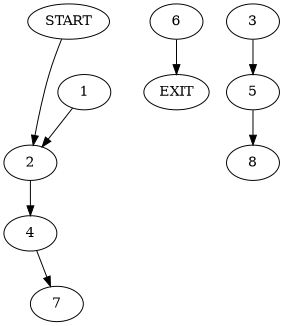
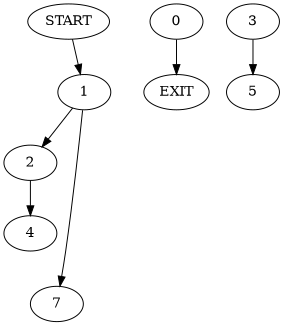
node "6": label "6" -> "0"
edge "START" -> "2": now "START" -> "1"
node "8": removed
edge "4" -> "7": now "1" -> "7"
